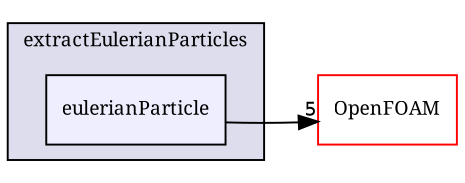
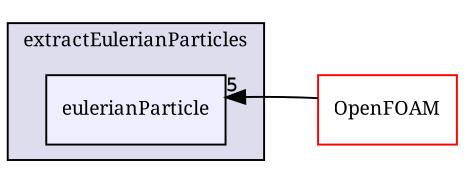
edge "eulerianParticle" -> "OpenFOAM": reversed
